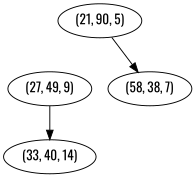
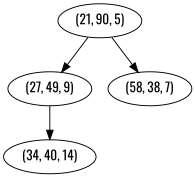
edge "(21, 90, 5)" -> "(27, 49, 9)": added
node "(33, 40, 14)": label "(33, 40, 14)" -> "(34, 40, 14)"
